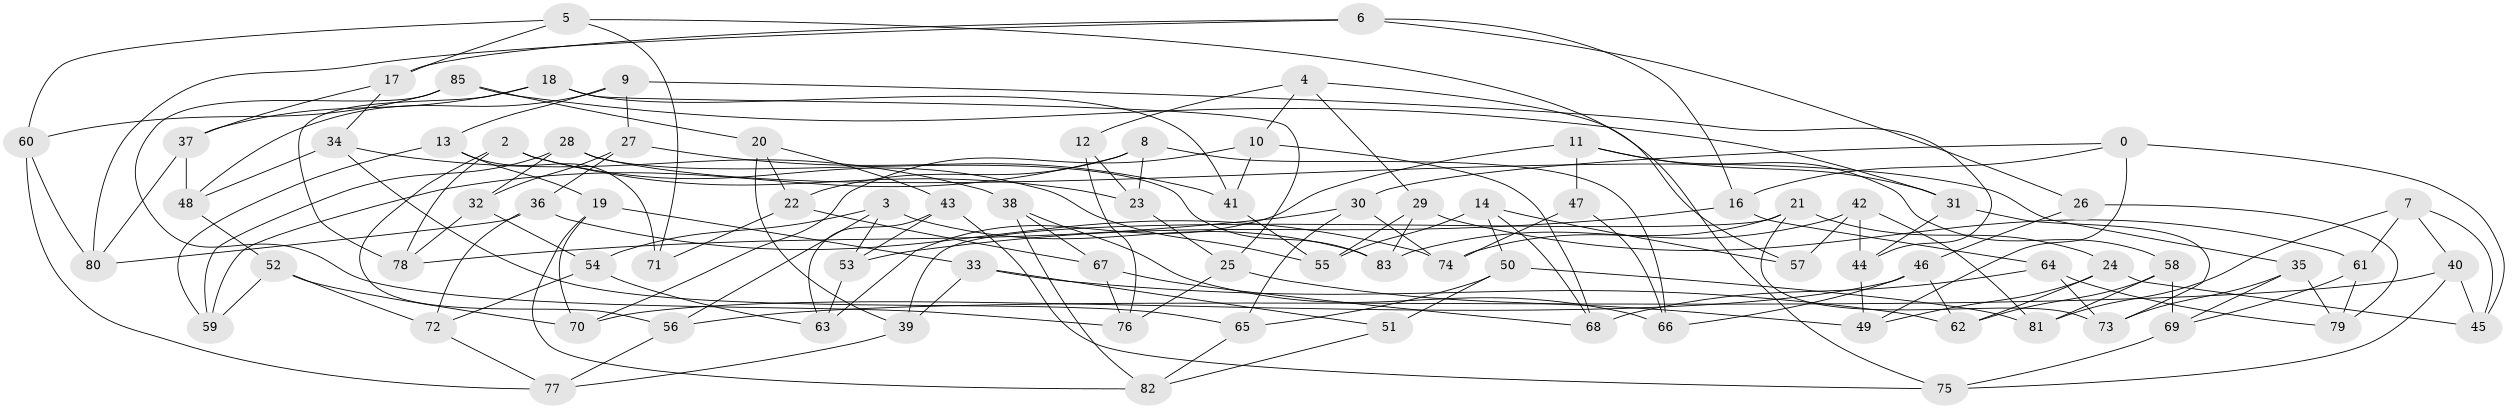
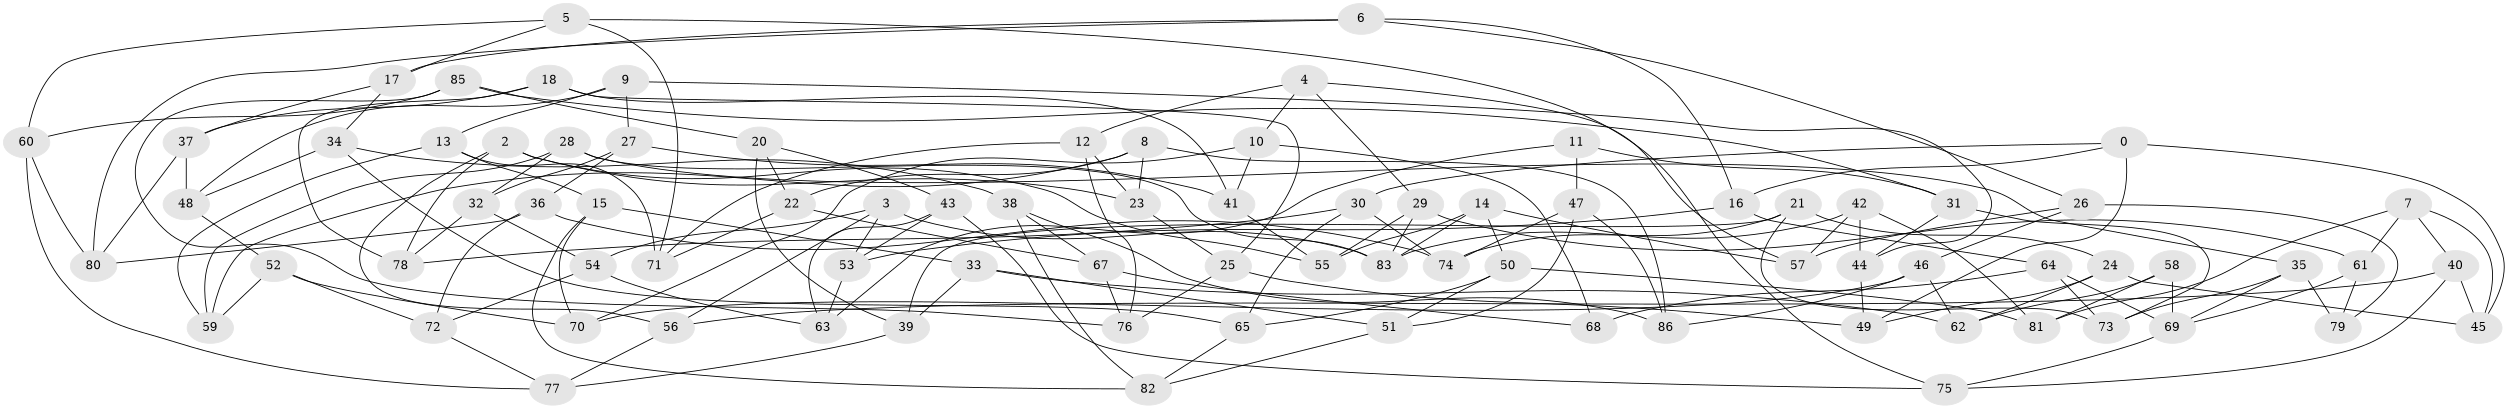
edge "12" -- "71": added
edge "11" -- "58": removed
node "19": label "19" -> "15"
edge "26" -- "57": added
edge "14" -- "68": now "14" -- "83"
edge "47" -- "51": added
edge "64" -- "79": now "64" -- "69"
node "66": label "66" -> "86"
